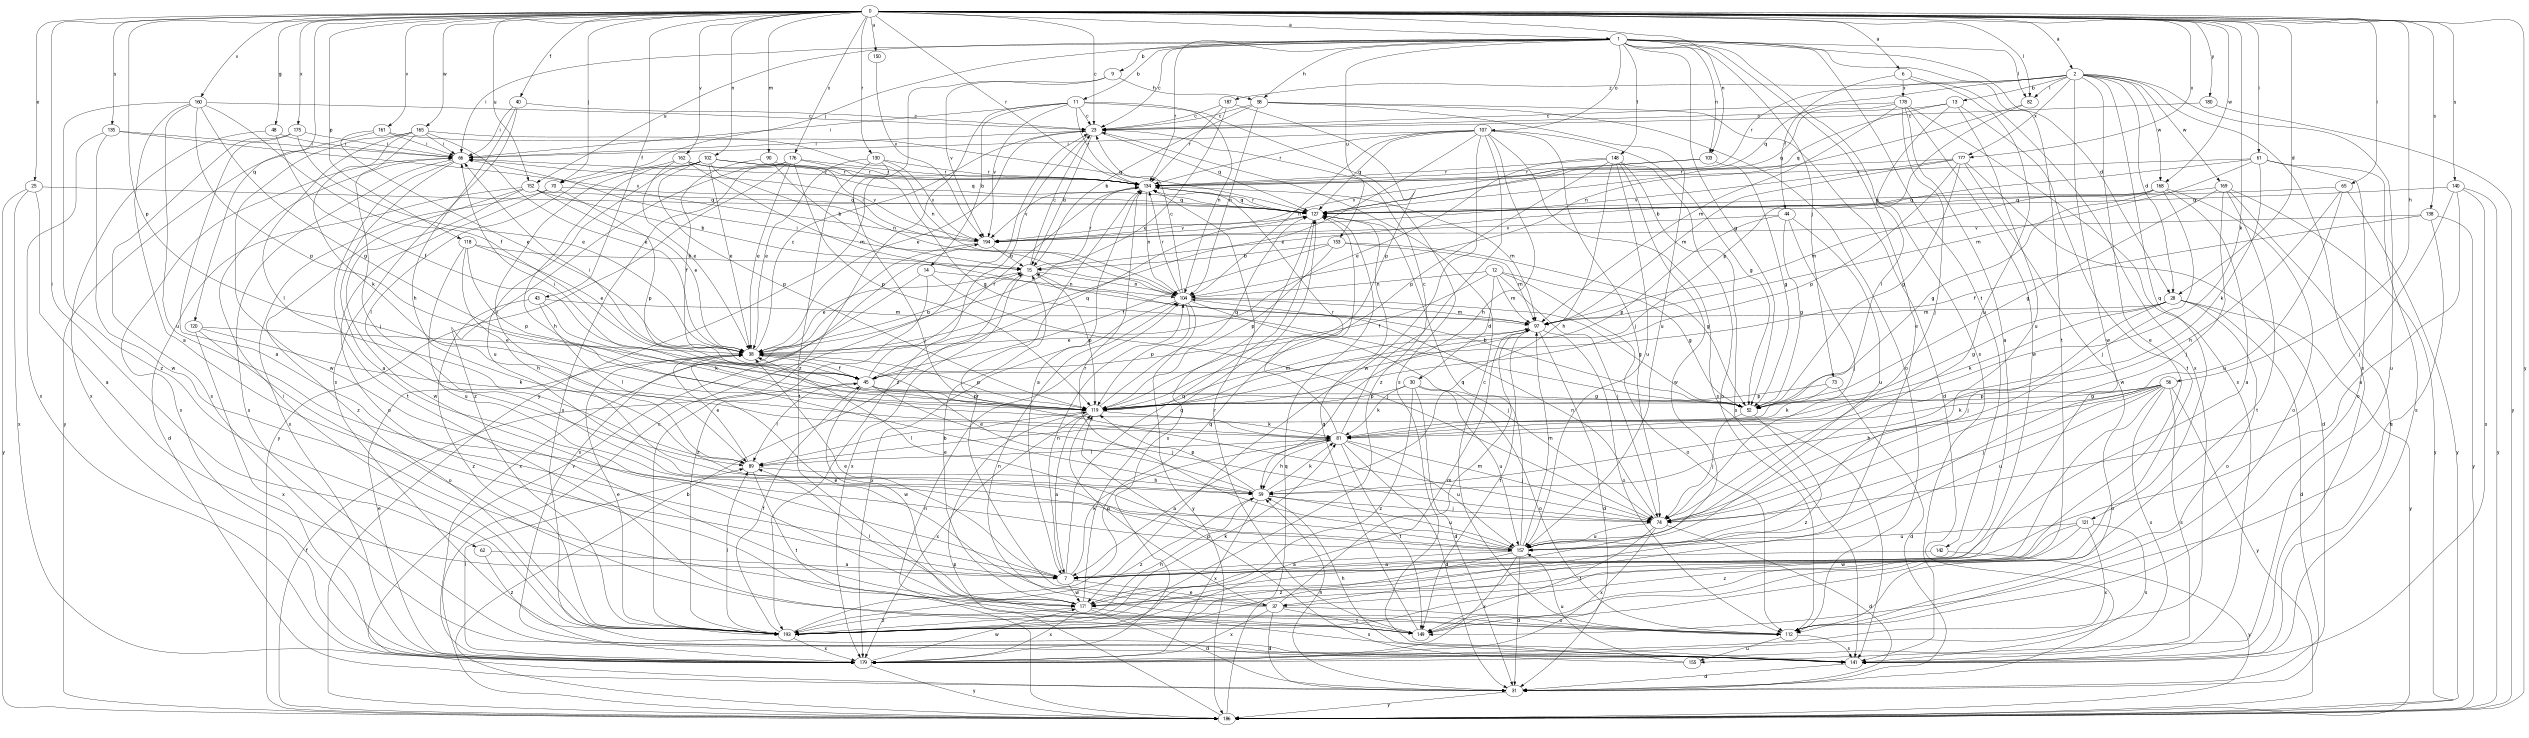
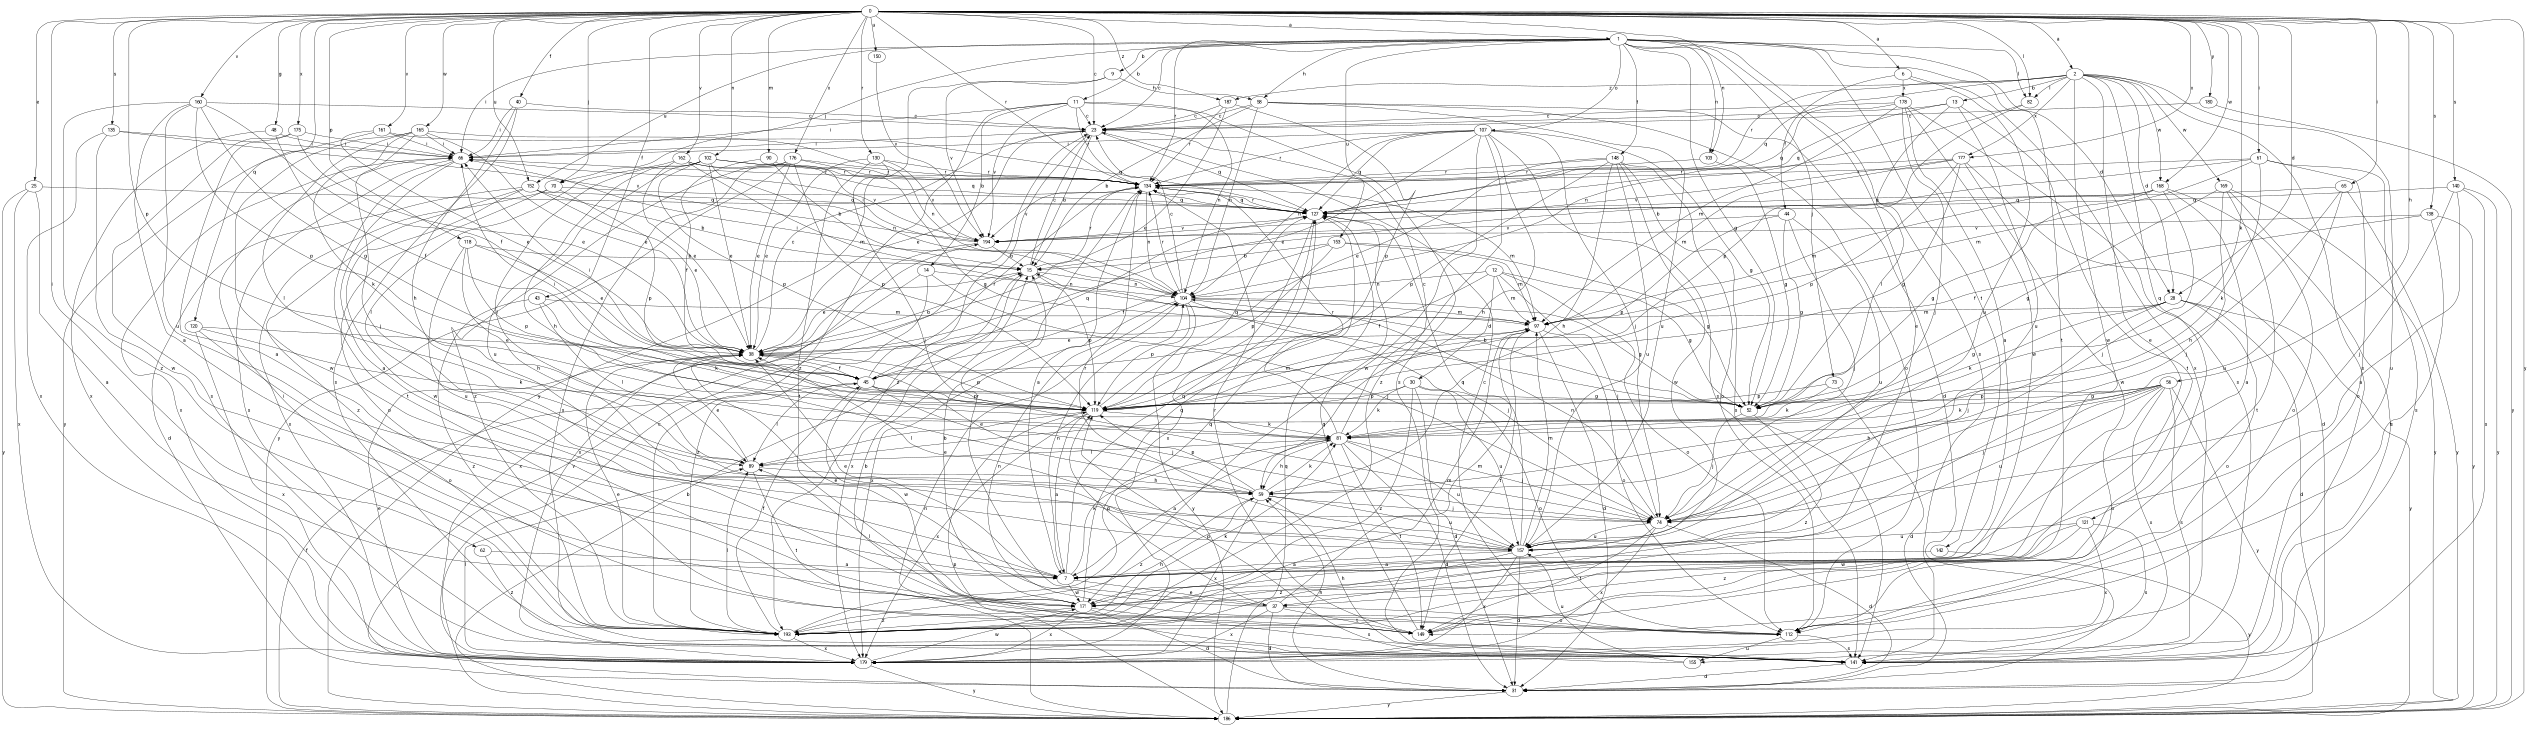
edge "0" -> "187": added, label "z"
edge "169" -> "127": removed, label "q"
edge "103" -> "194": removed, label "v"
edge "141" -> "15": added, label "b"
